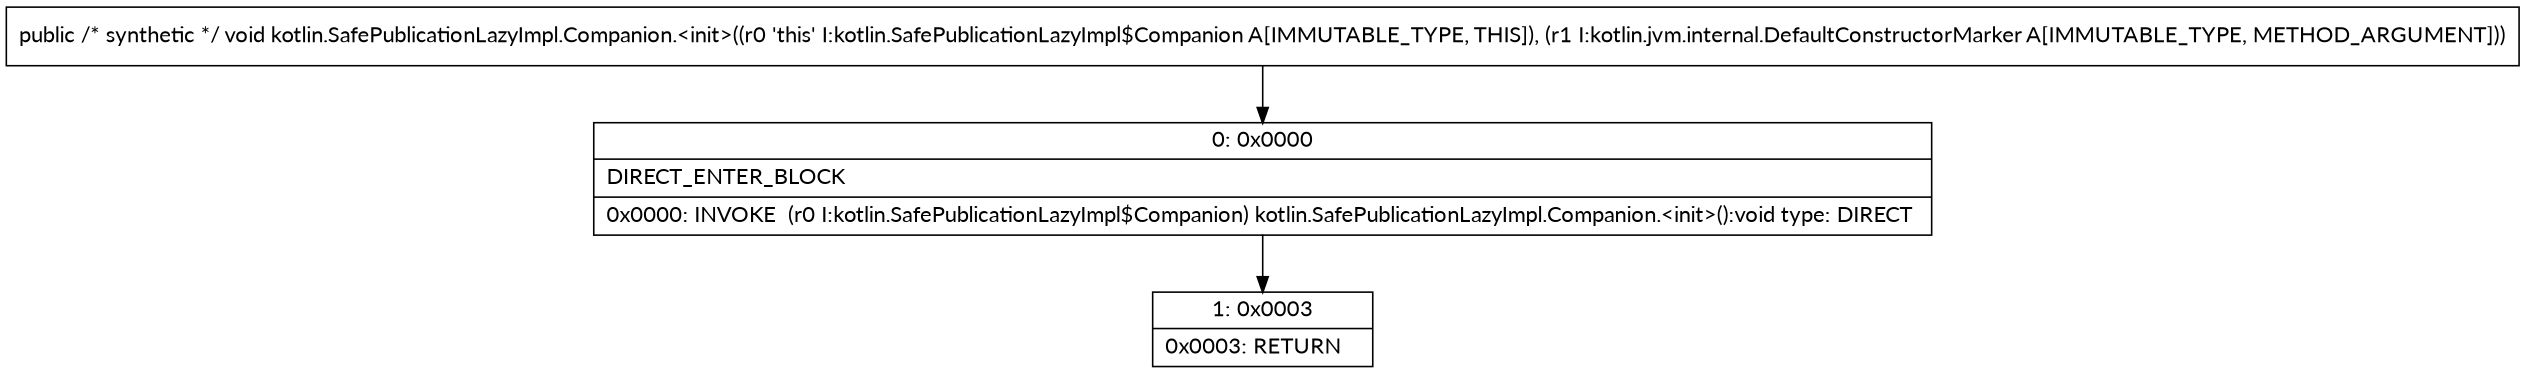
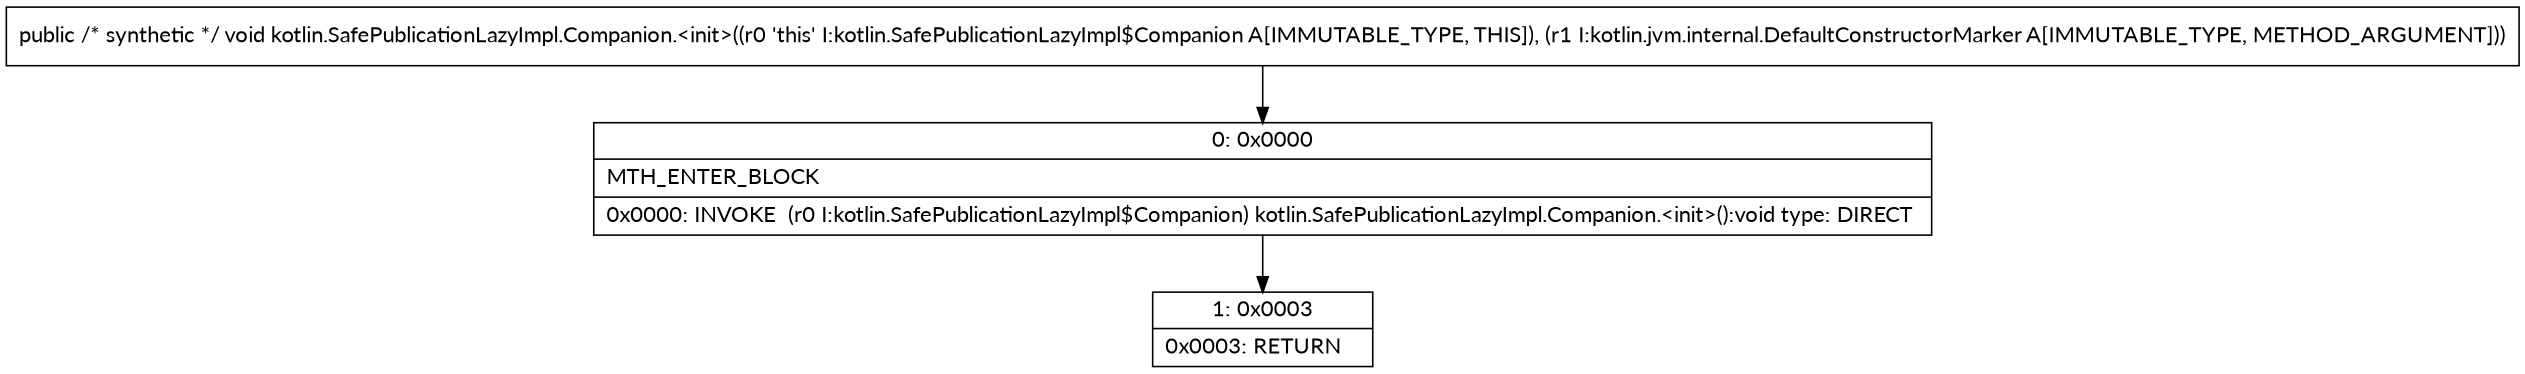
node "0: 0x0000": text "DIRECT_ENTER_BLOCK" -> "MTH_ENTER_BLOCK"
